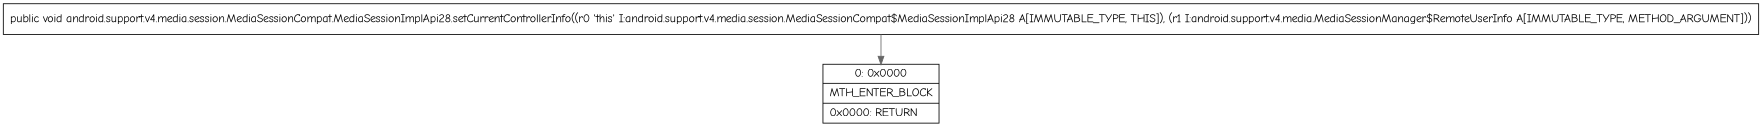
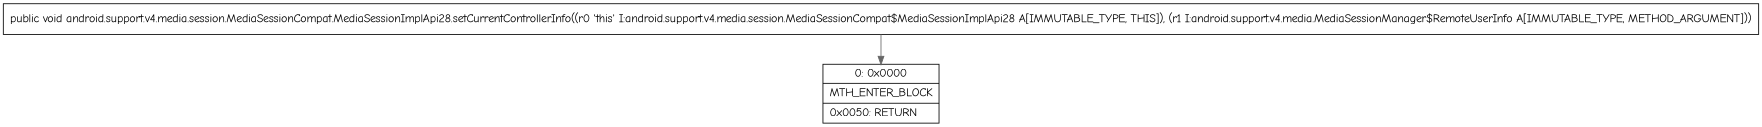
node "0: 0x0000": text "0x0000: RETURN" -> "0x0050: RETURN"
